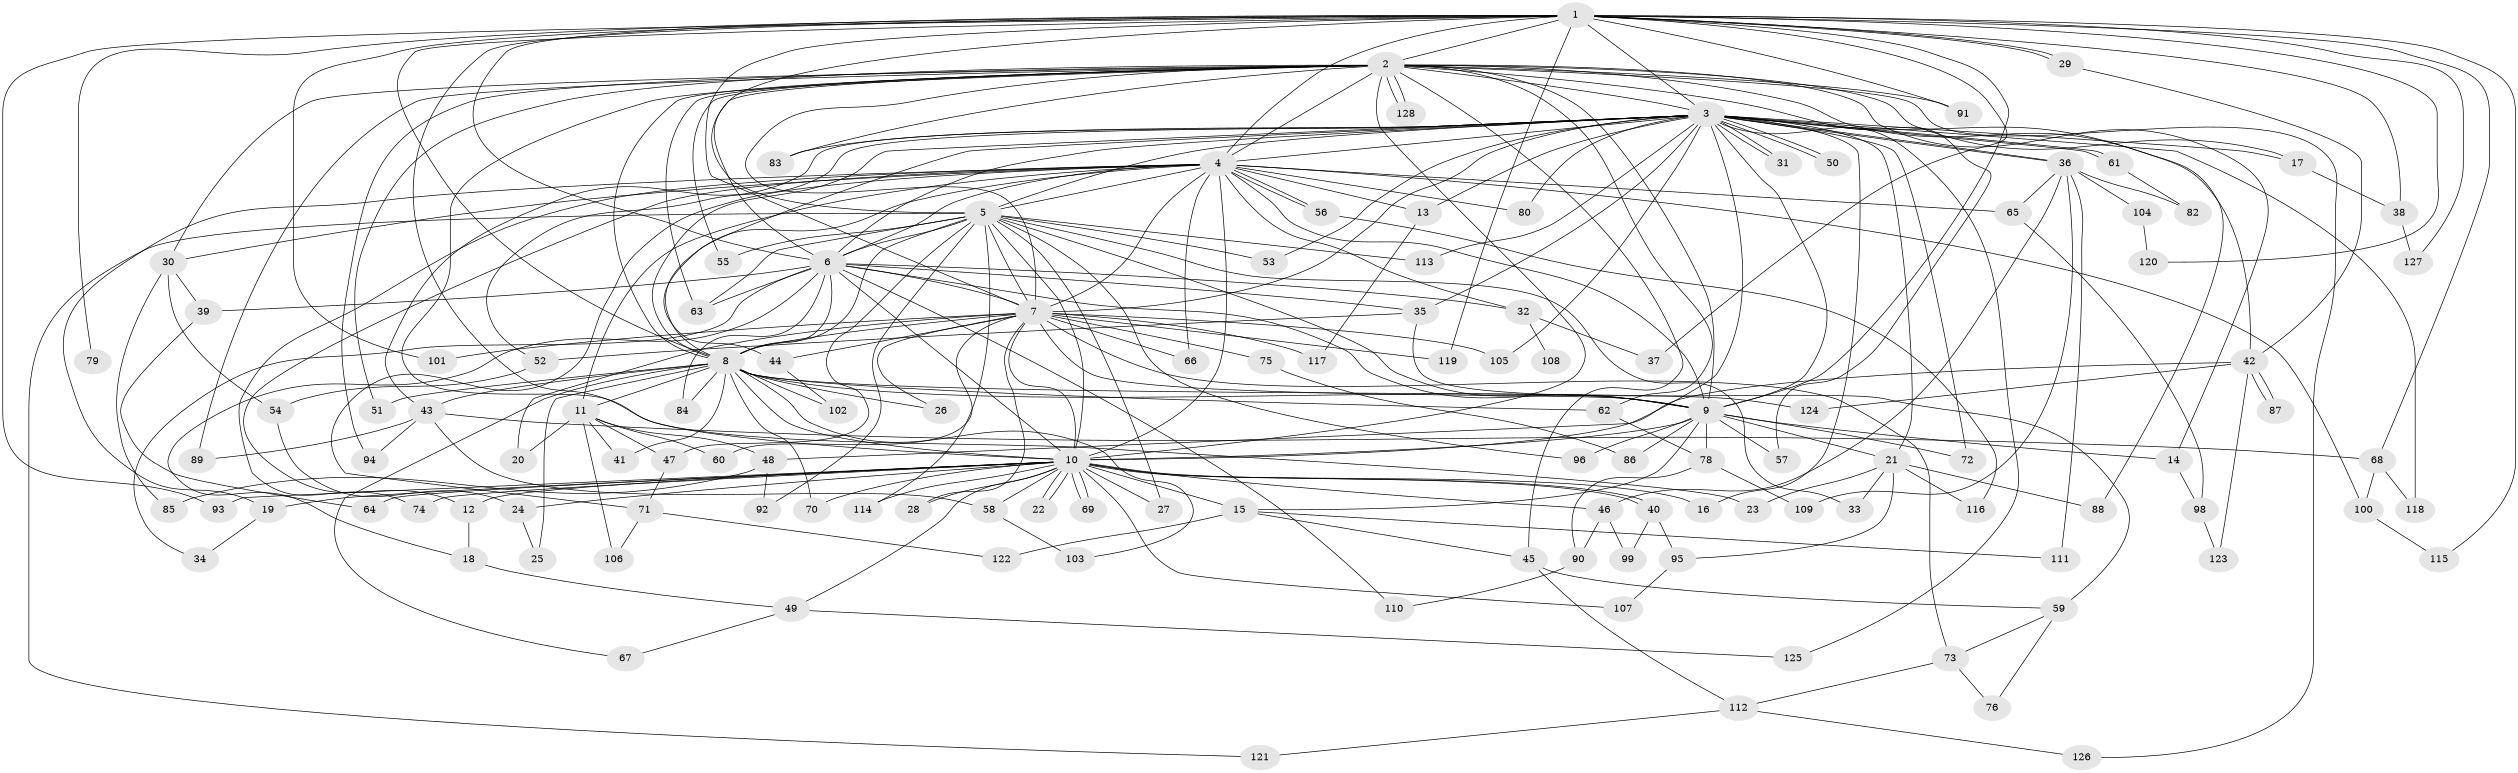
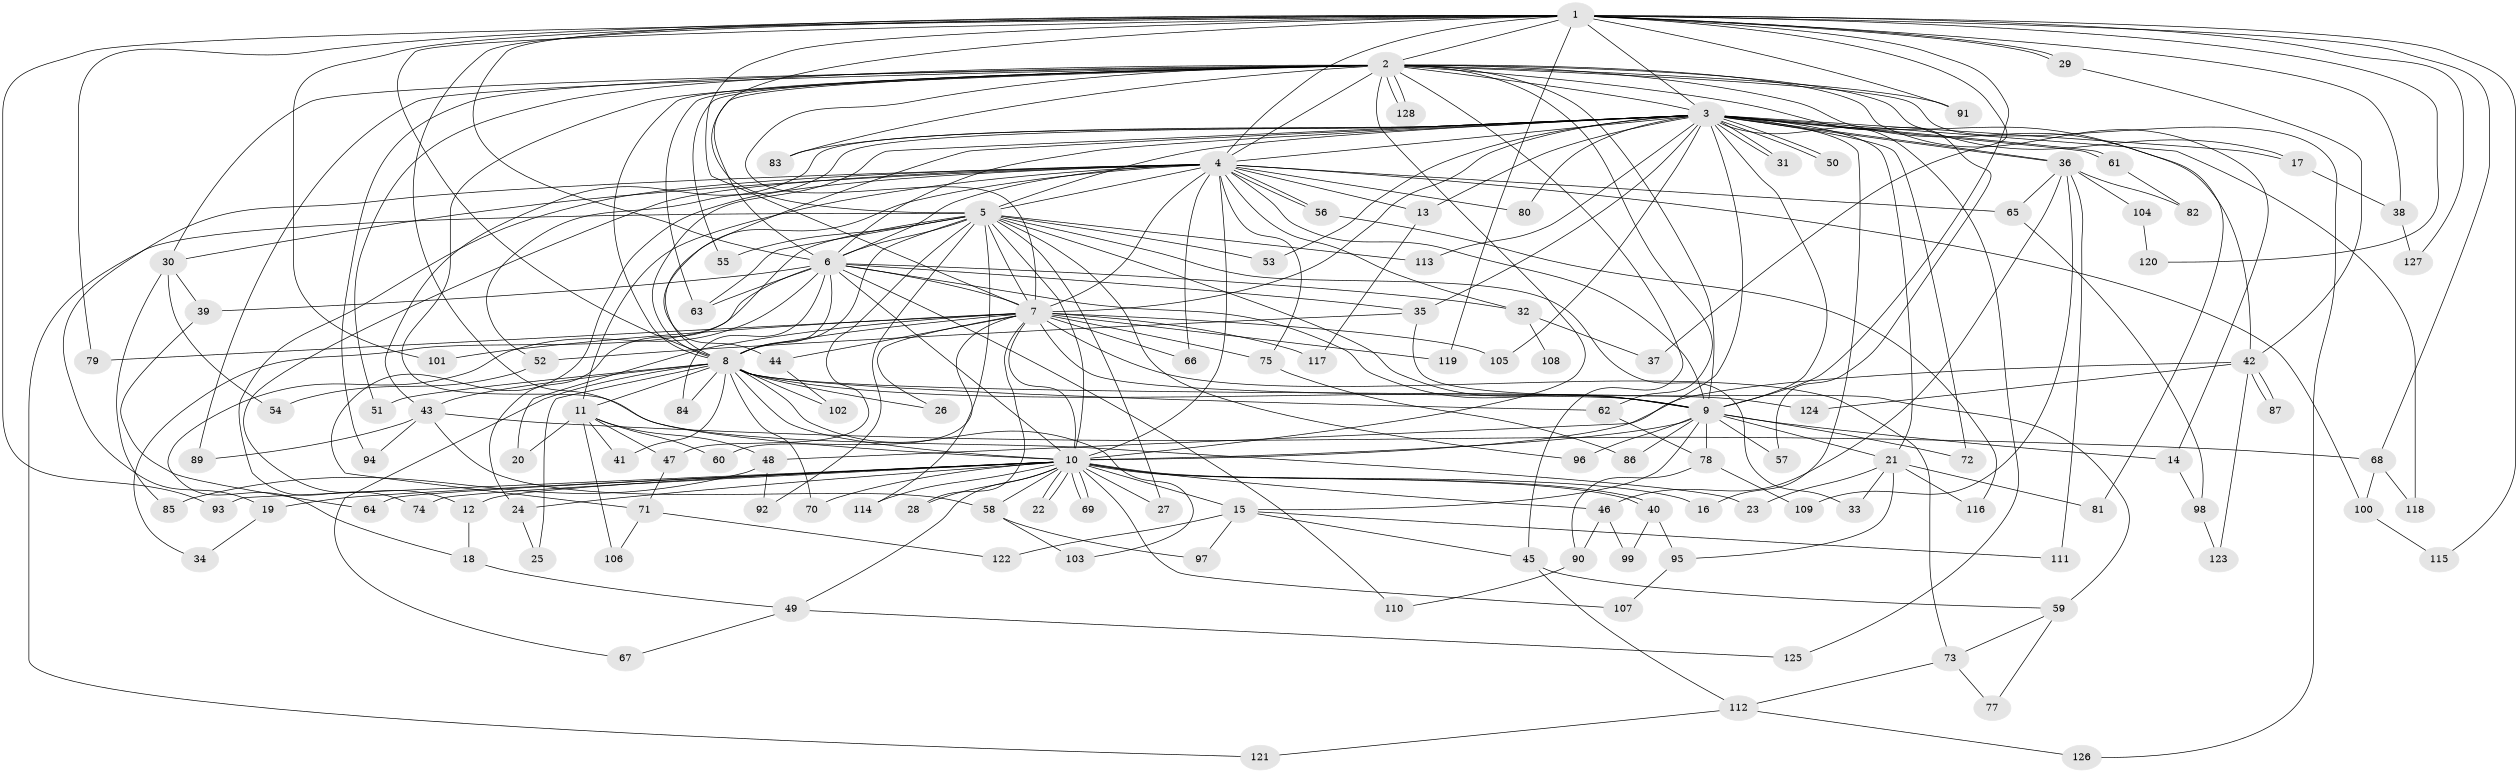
edge "4" -- "75": added
edge "7" -- "79": added
edge "54" -- "24": now "5" -- "24"
node "88": label "88" -> "81"
node "97": added
node "76": label "76" -> "77"
